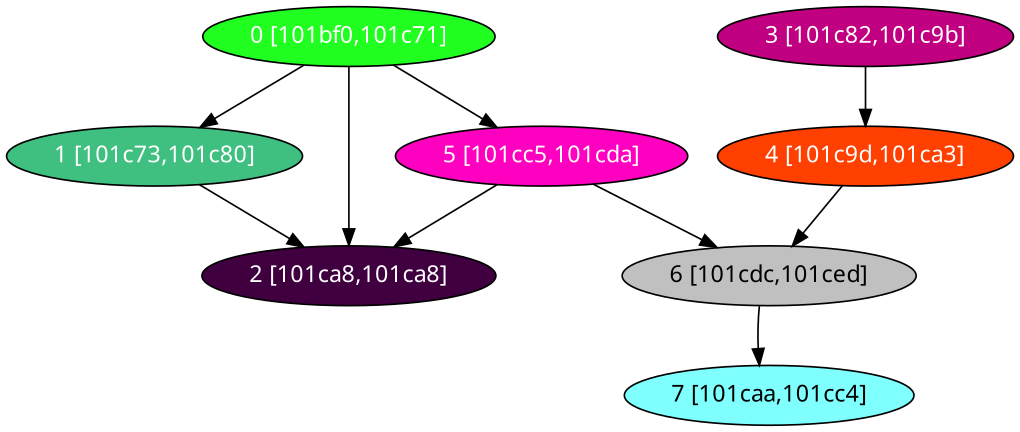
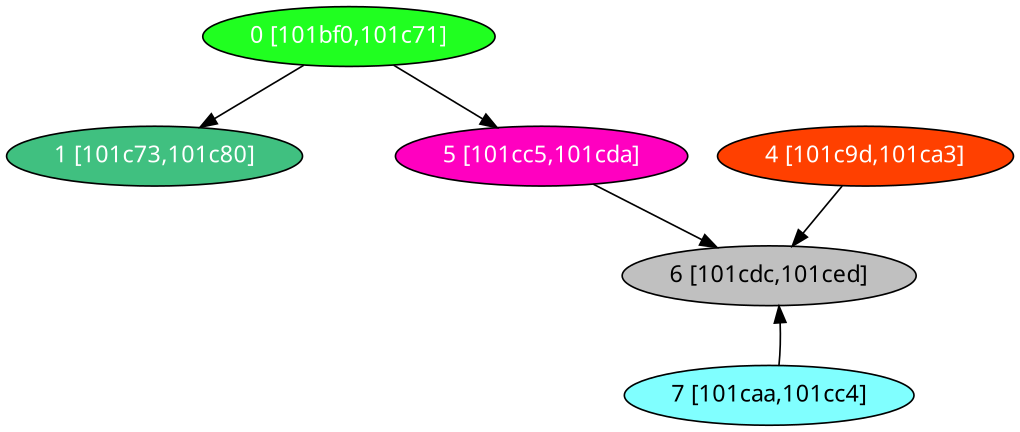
node "3 [101c82,101c9b]": removed
node "2 [101ca8,101ca8]": removed
edge "6 [101cdc,101ced]" -> "7 [101caa,101cc4]": reversed
